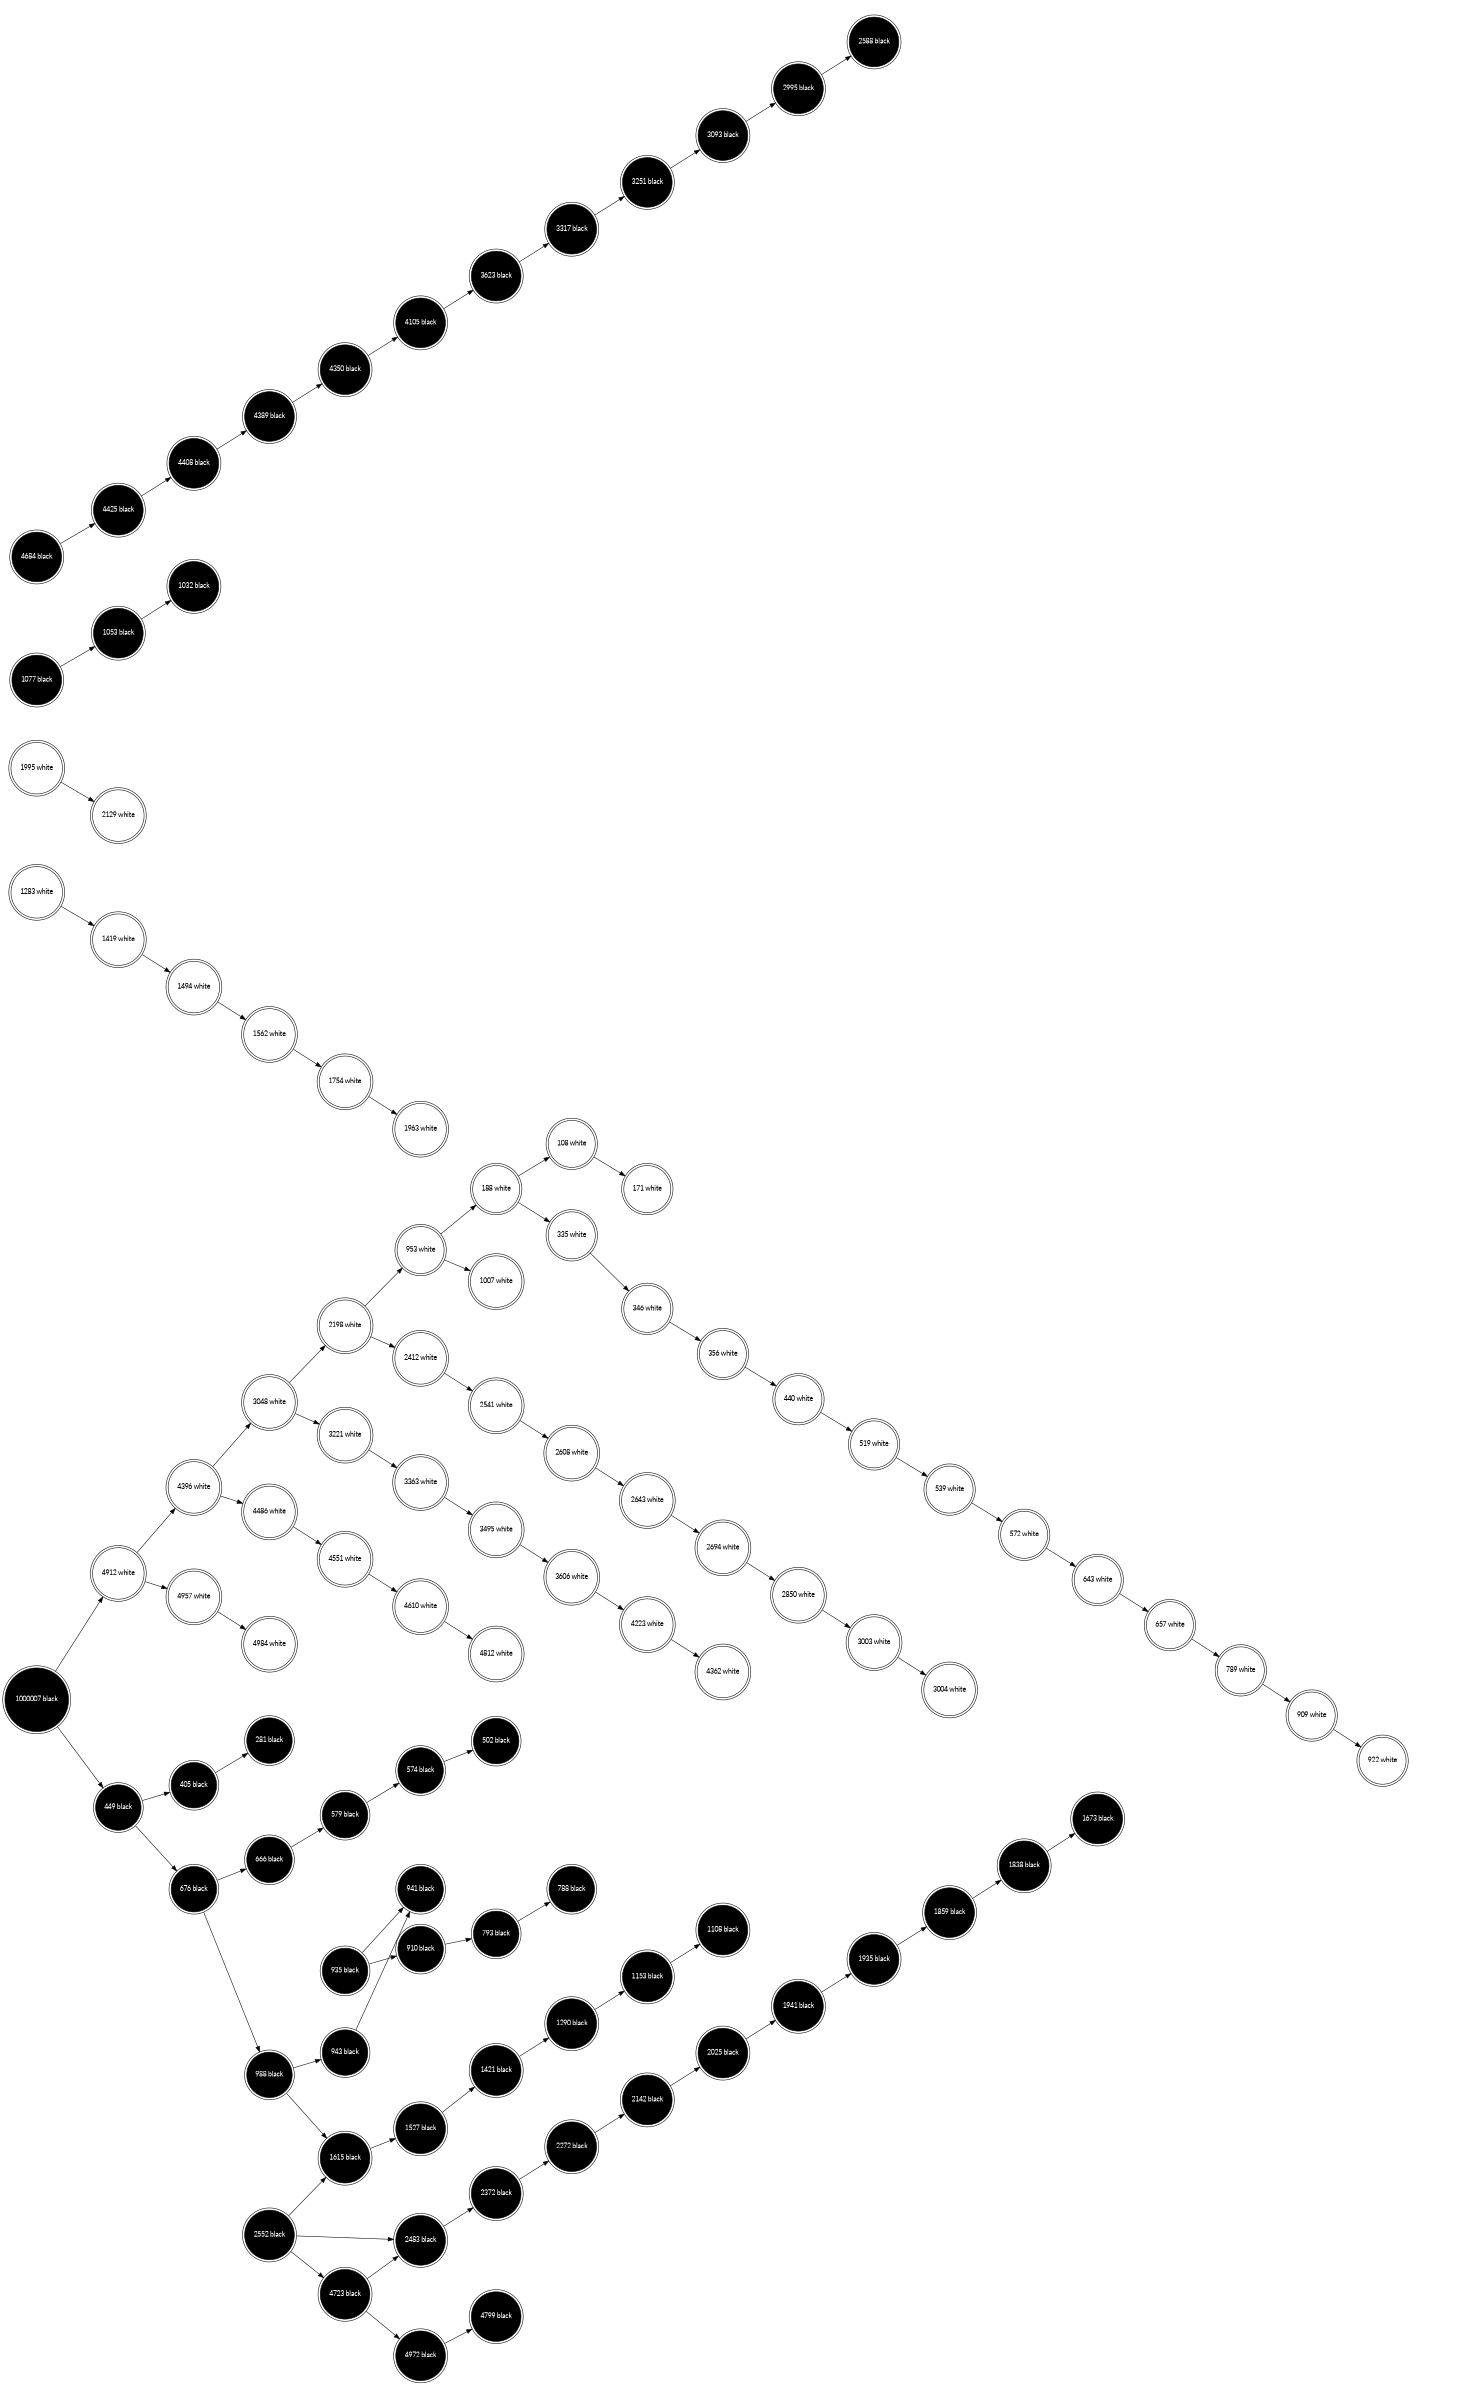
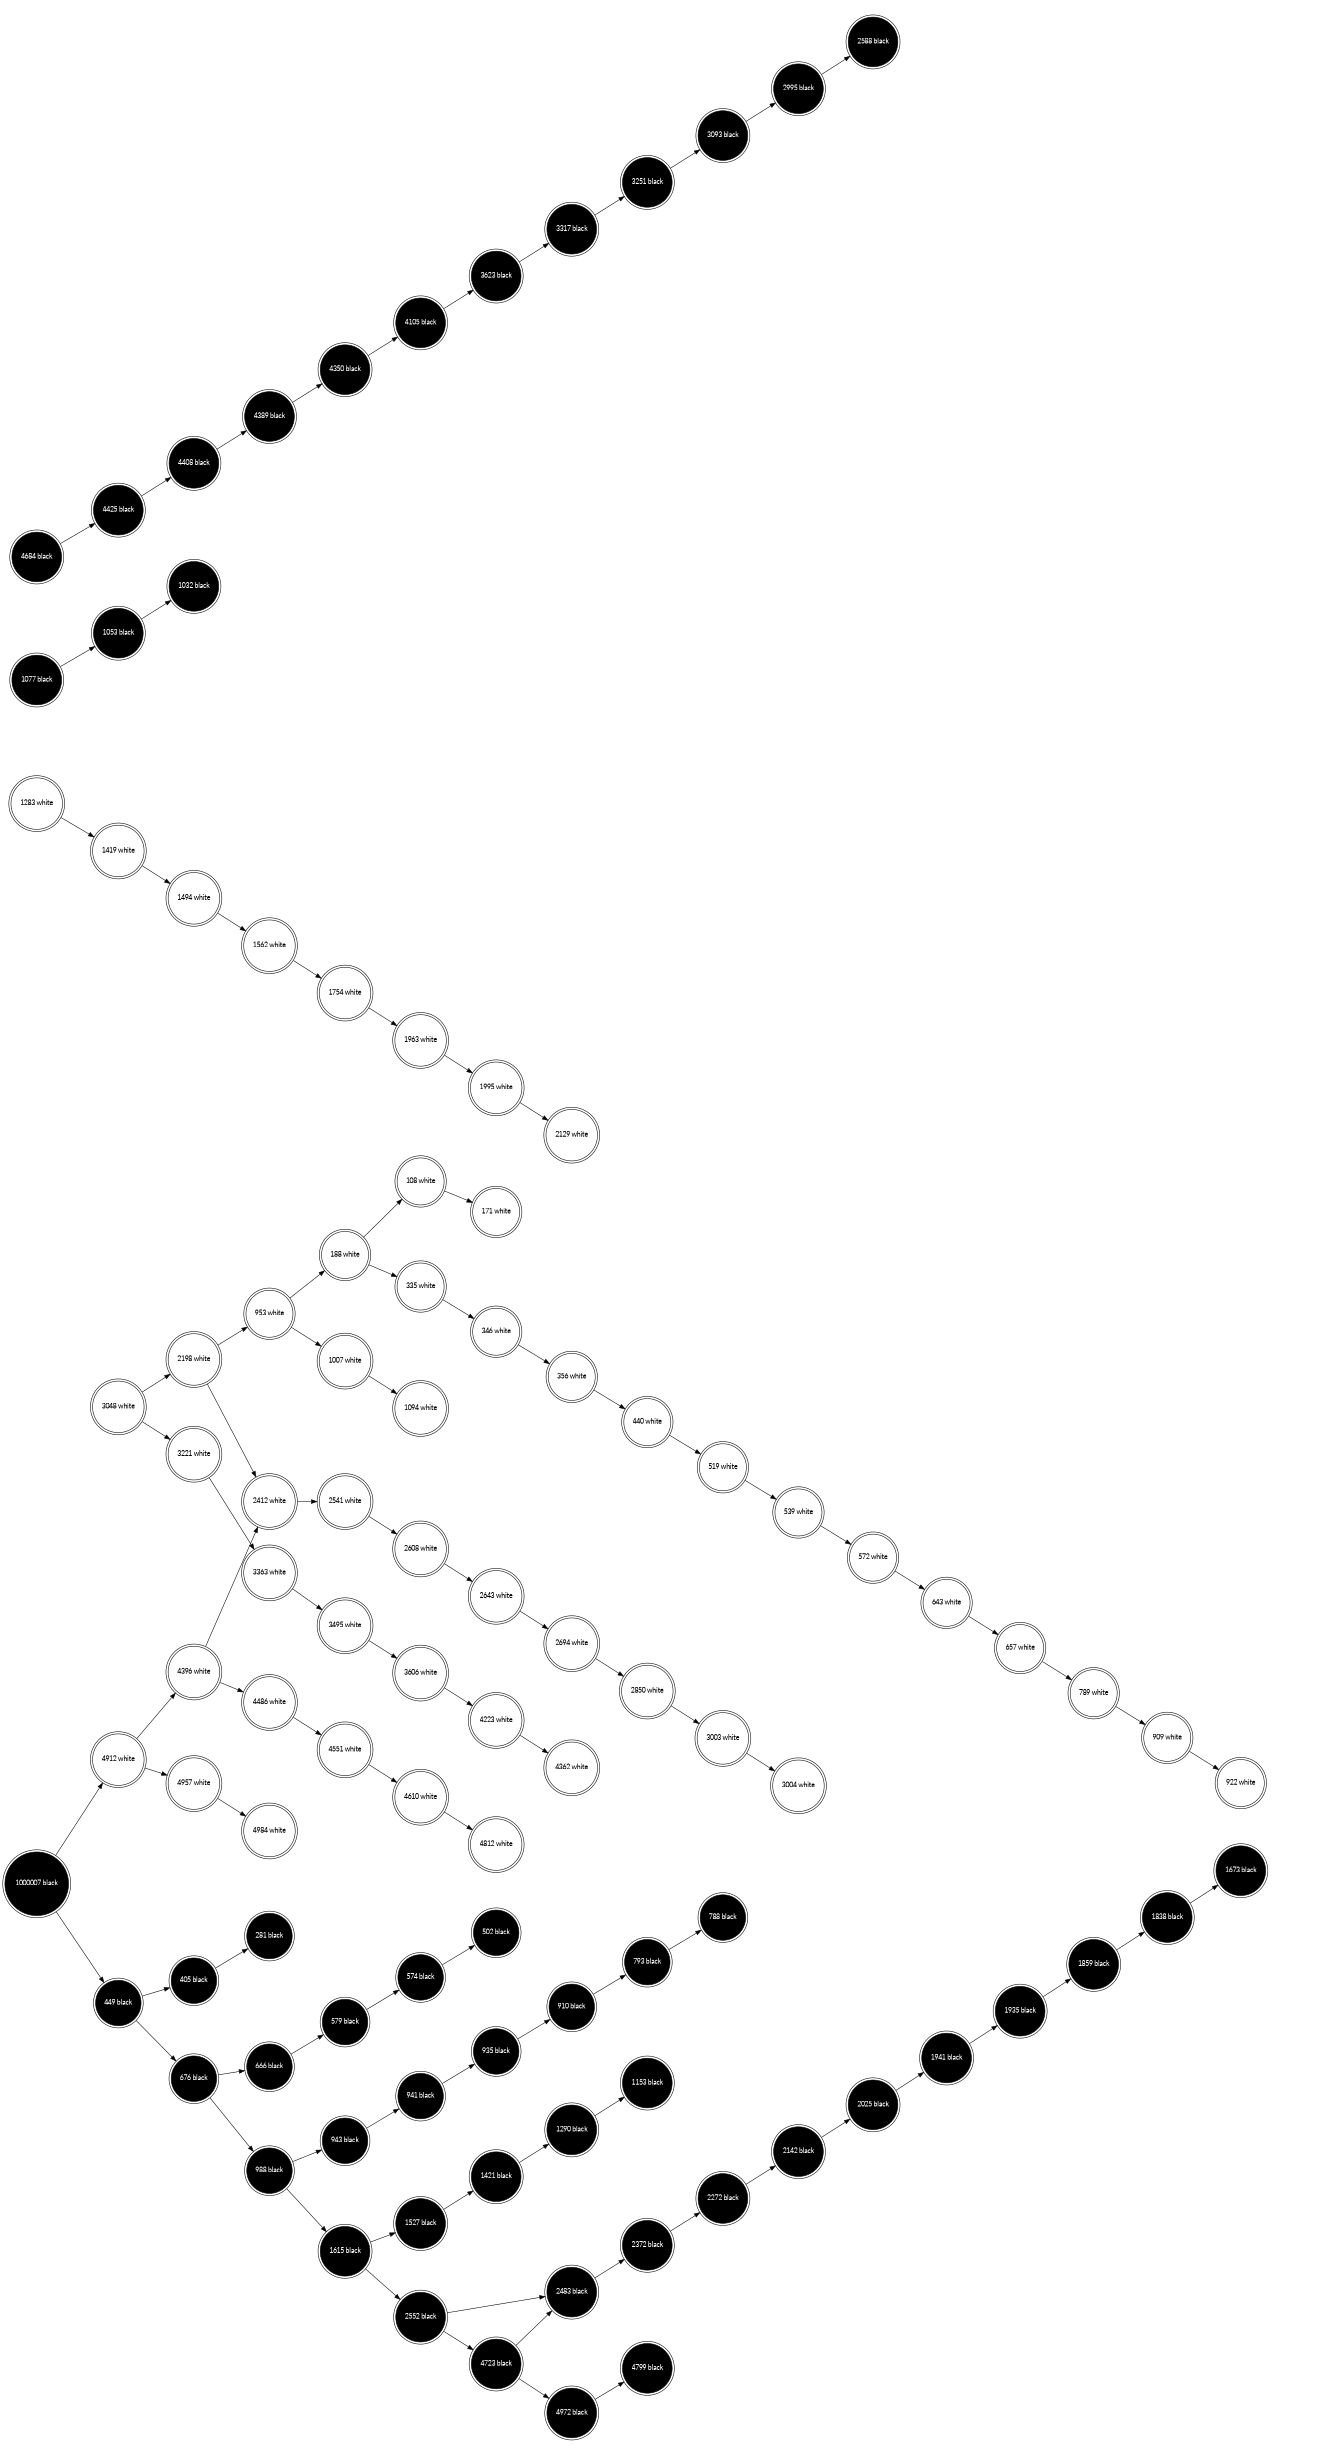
edge "1963 white" -> "1995 white": added
node "1094 white": added
edge "4396 white" -> "3048 white": now "4396 white" -> "2412 white"
node "1108 black": removed
edge "935 black" -> "941 black": reversed
edge "2552 black" -> "1615 black": reversed
